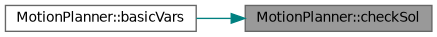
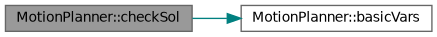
edge "MotionPlanner::basicVars" -> "MotionPlanner::checkSol": reversed
